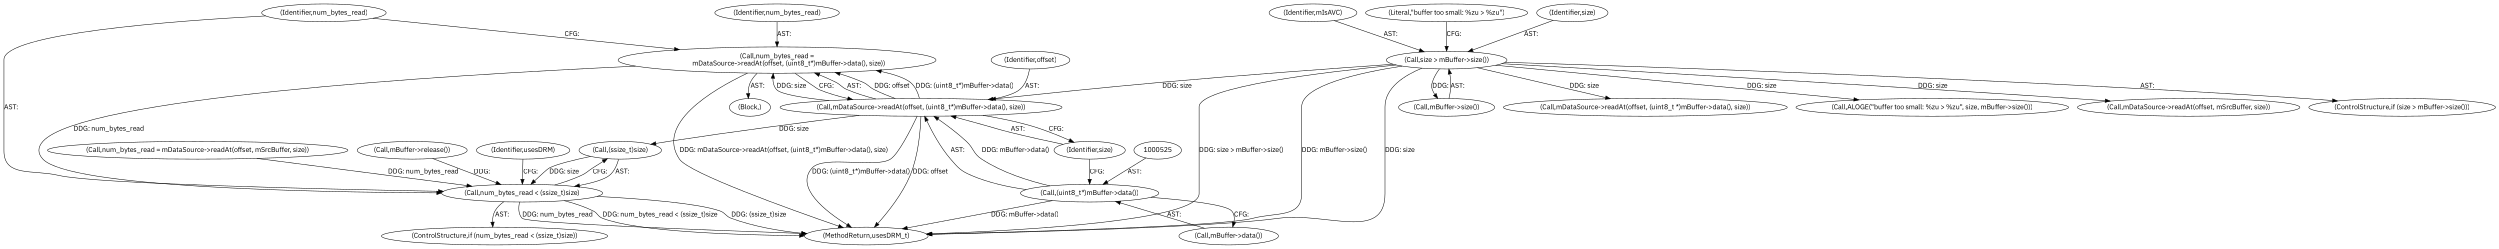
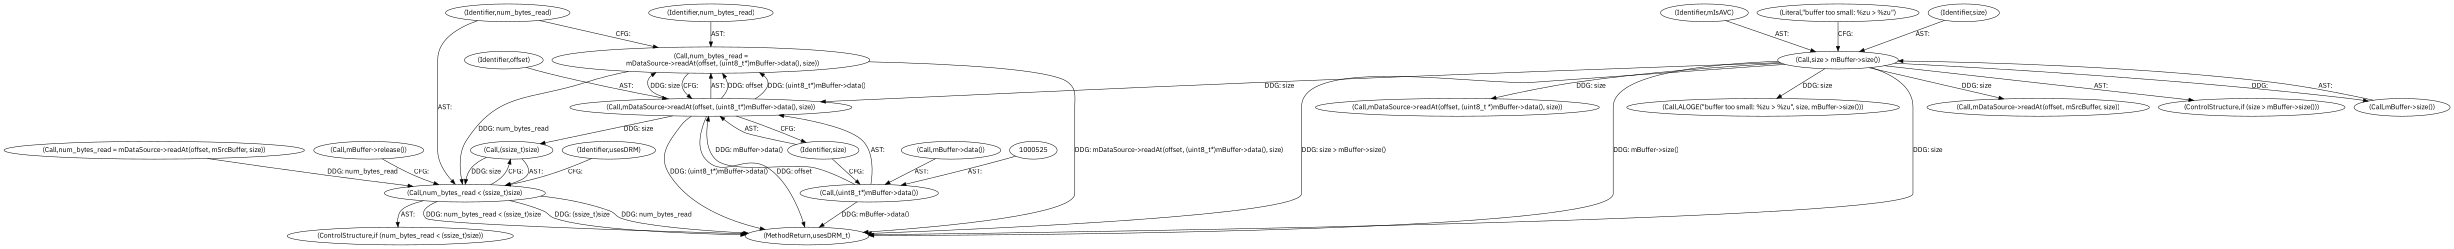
node "(Block,)": removed
edge "(Call,mBuffer->release())" -> "(Call,num_bytes_read < (ssize_t)size)": label "DDG: " -> "CFG: "
edge "(Call,(uint8_t*)mBuffer->data())" -> "(Call,mBuffer->data())": removed, label "CFG:"
